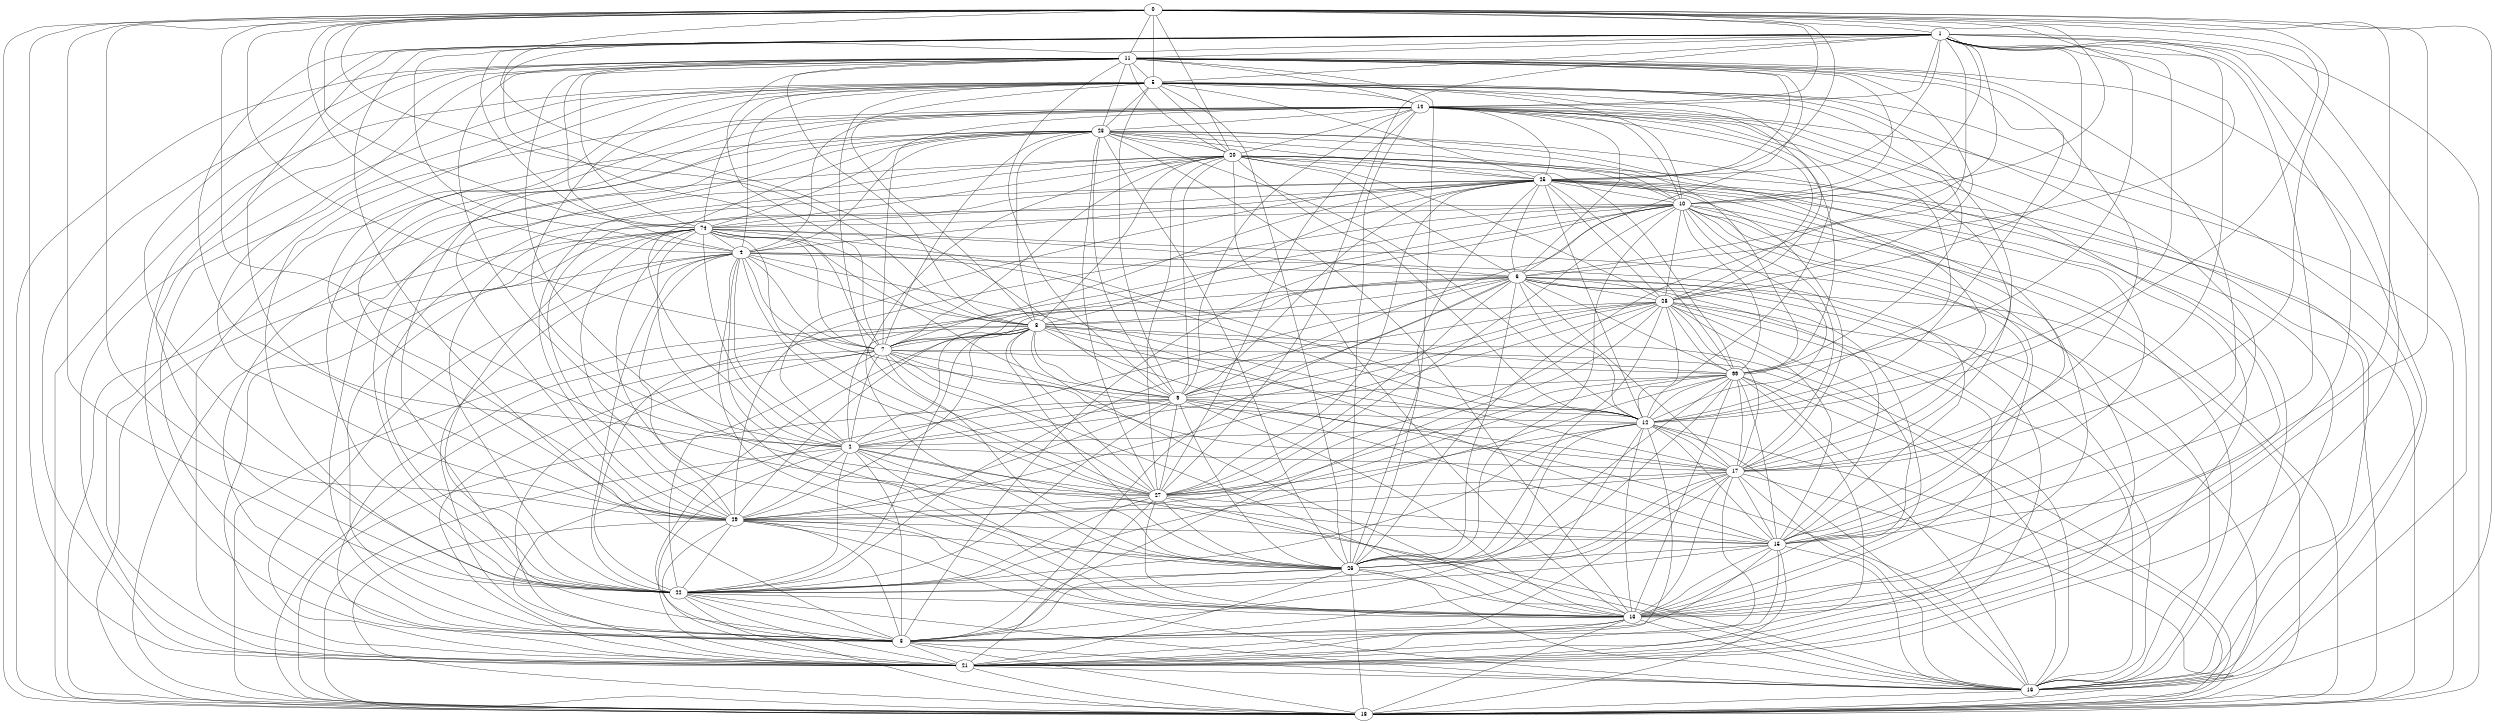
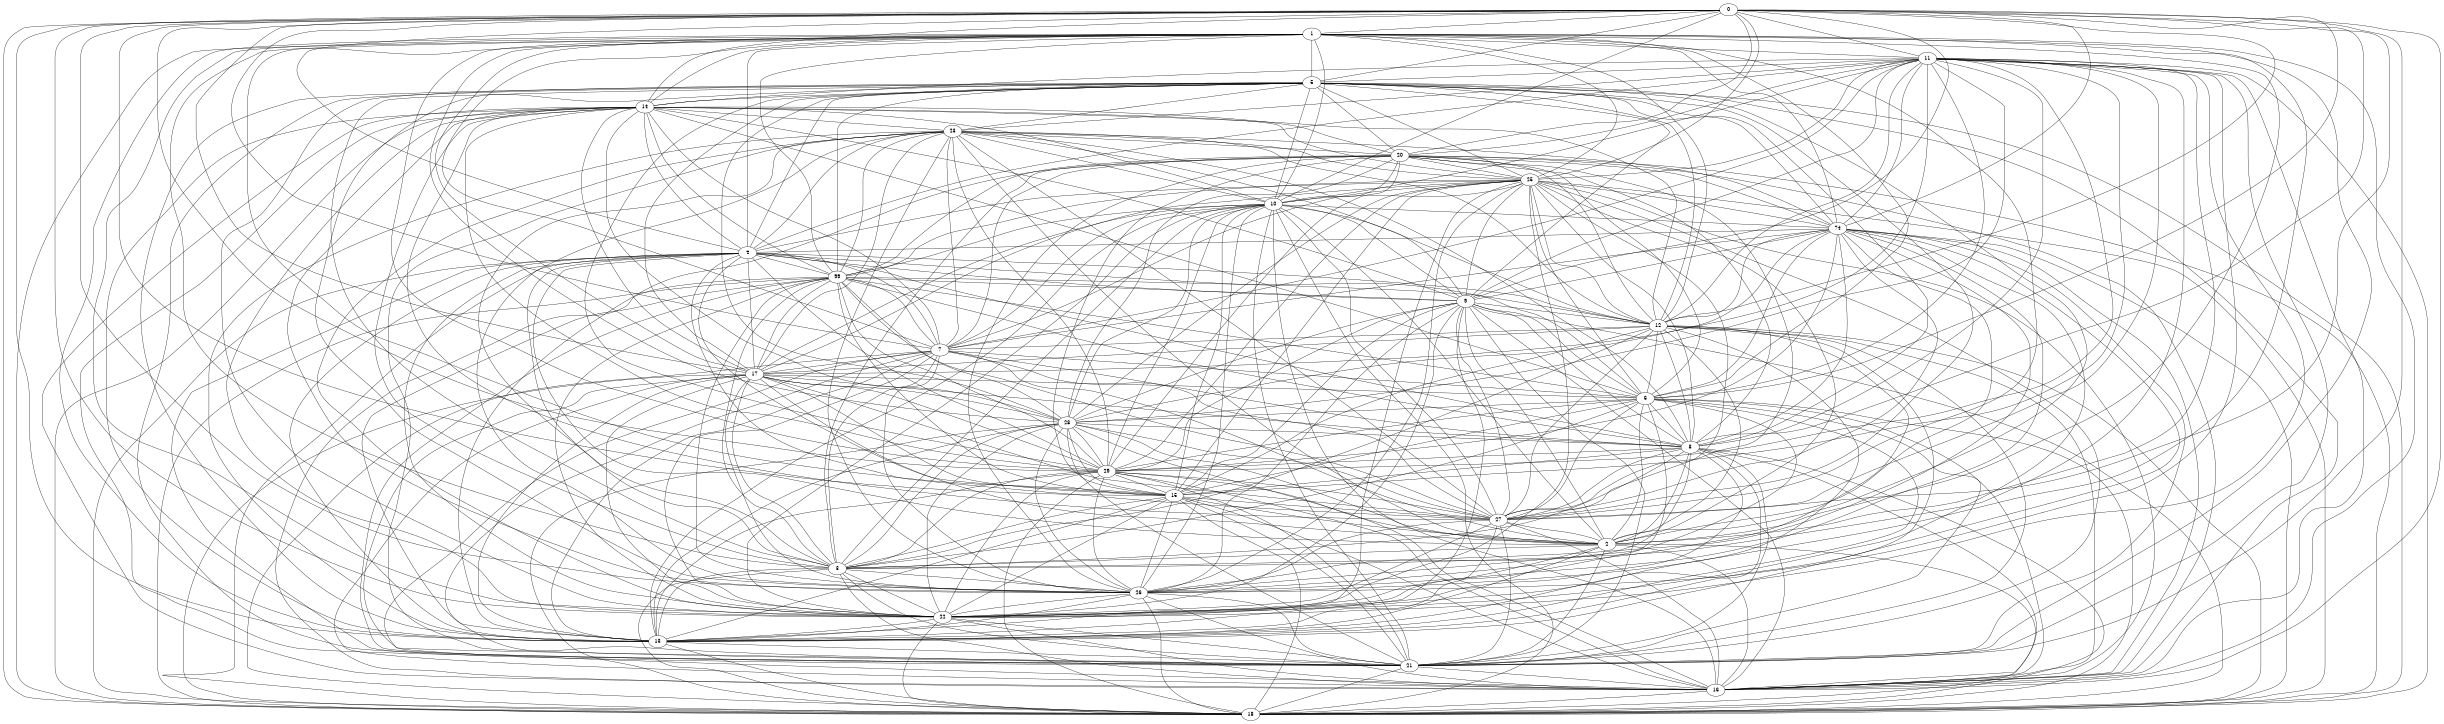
edge "0" -- "26": added
edge "4" -- "99": added
edge "20" -- "9": removed
edge "28" -- "12": now "28" -- "74"
edge "13" -- "16": removed
